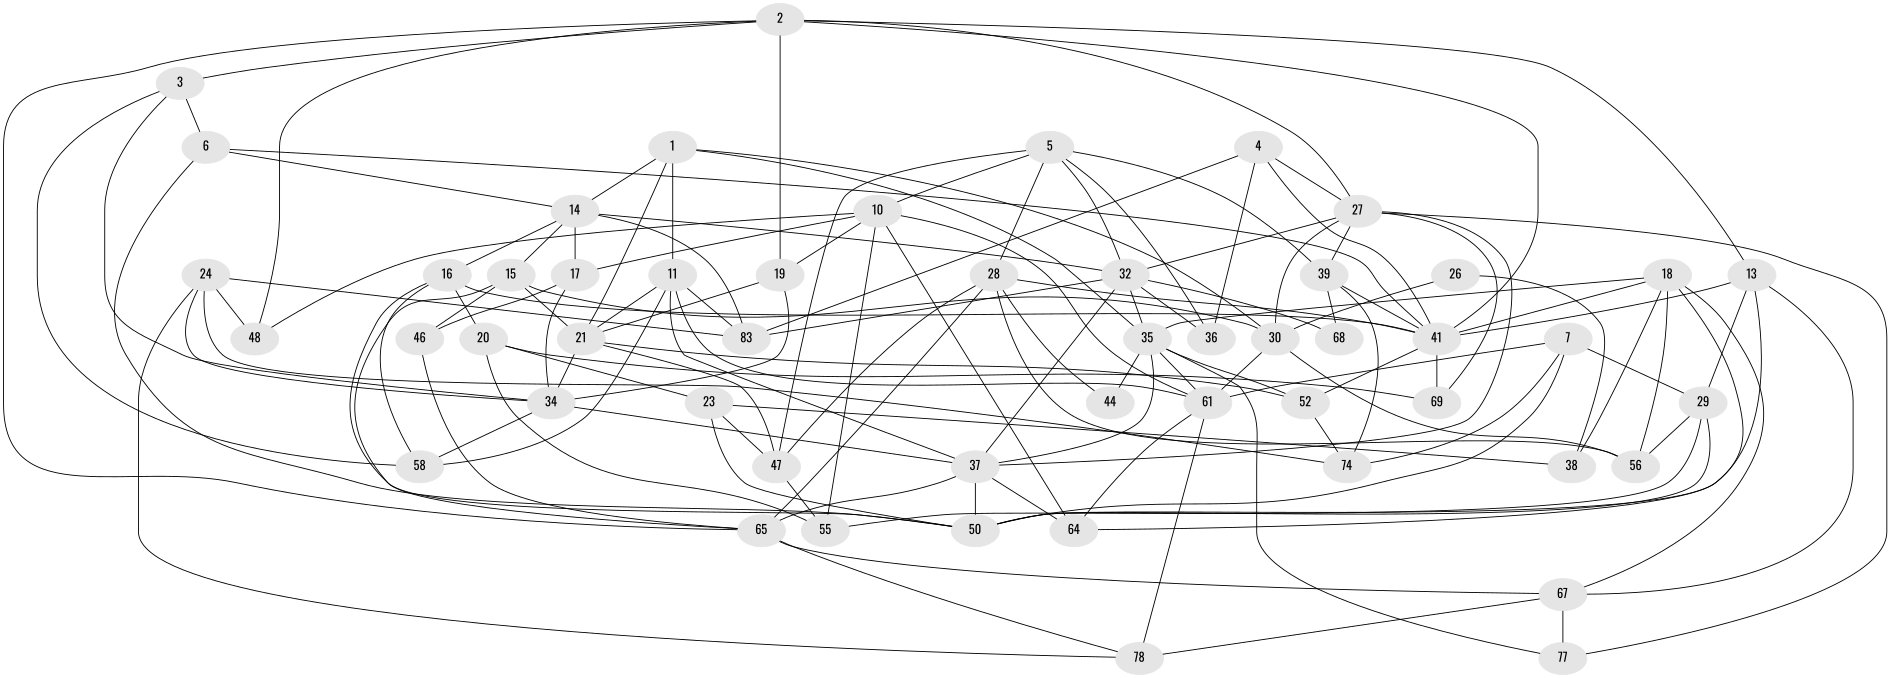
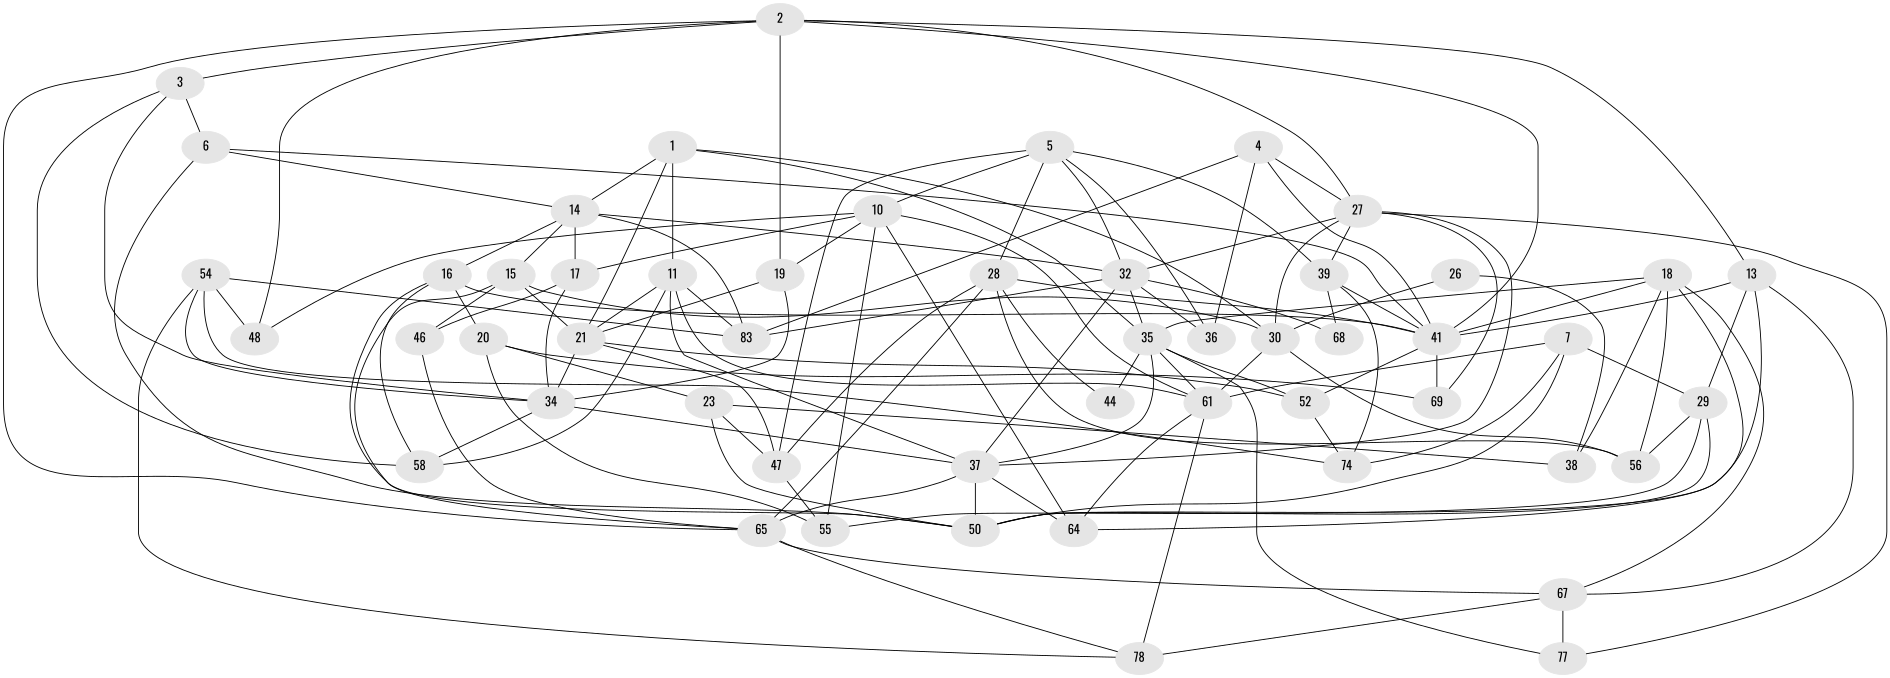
node "24": label "24" -> "54"
